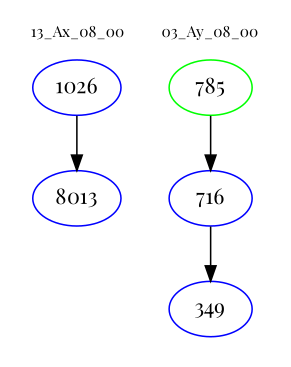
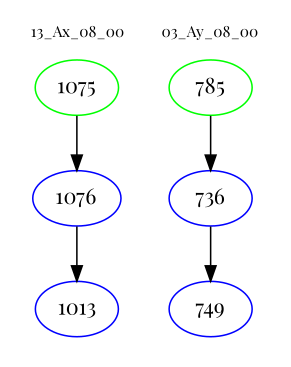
node "1026": label "1026" -> "1076"
node "1075": added
node "8013": label "8013" -> "1013"
node "716": label "716" -> "736"
node "349": label "349" -> "749"
